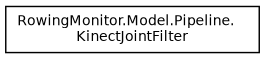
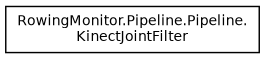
node "RowingMonitor.Model.Pipeline. KinectJointFilter": label "RowingMonitor.Model.Pipeline. KinectJointFilter" -> "RowingMonitor.Pipeline.Pipeline. KinectJointFilter"
